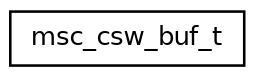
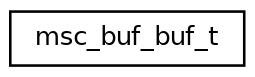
node "msc_csw_buf_t": label "msc_csw_buf_t" -> "msc_buf_buf_t"
